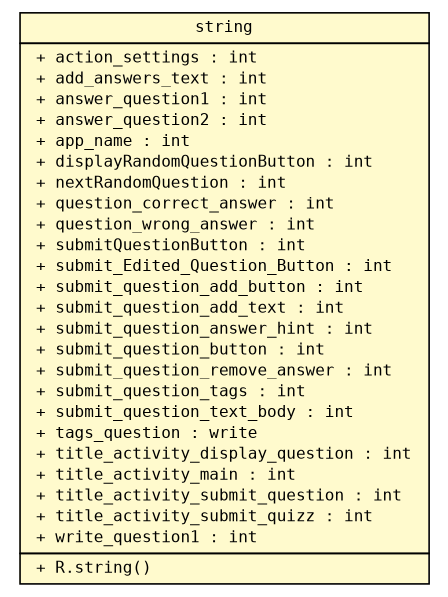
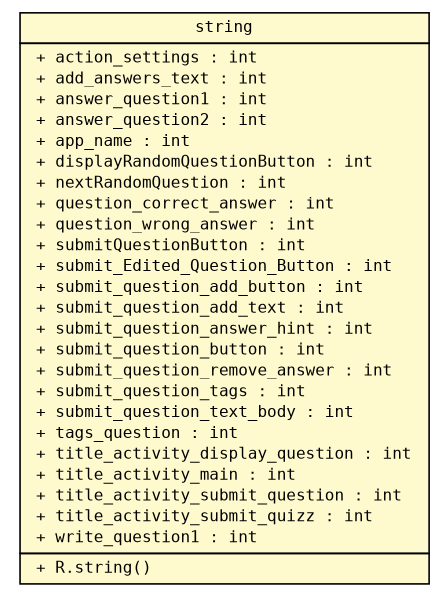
node "string": text "+ tags_question : write" -> "+ tags_question : int"
